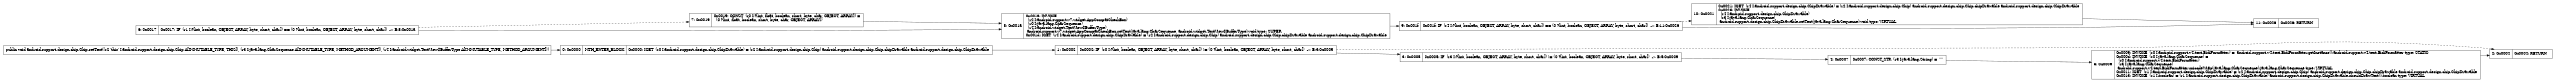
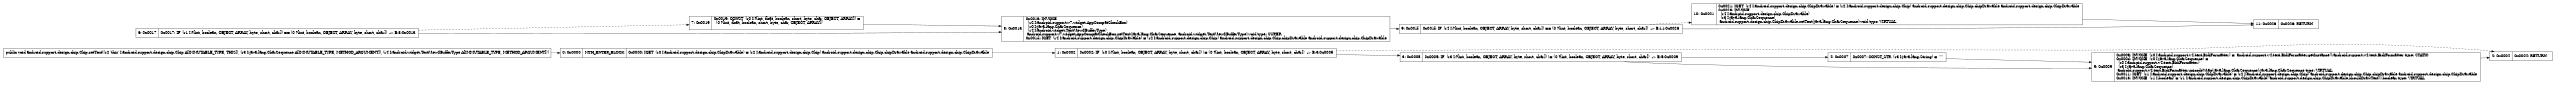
edge "3: 0x0005" -> "5: 0x0009": added
